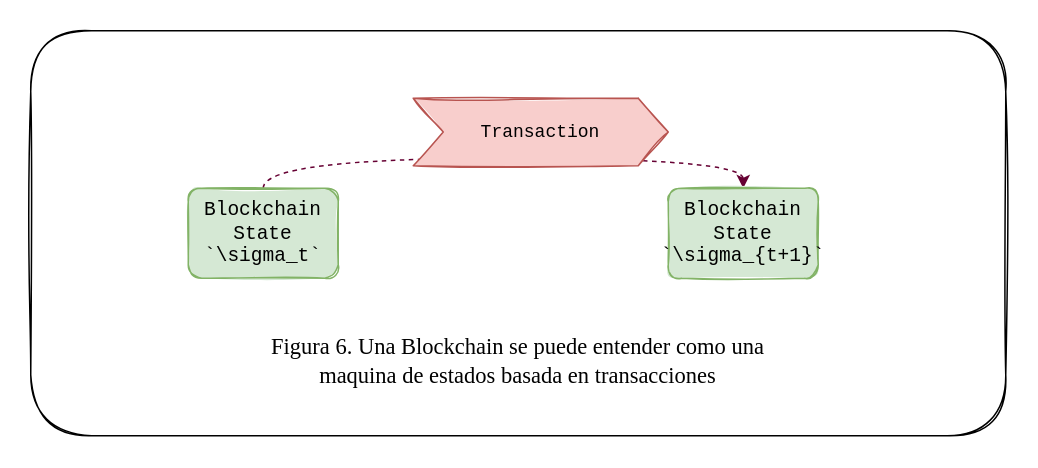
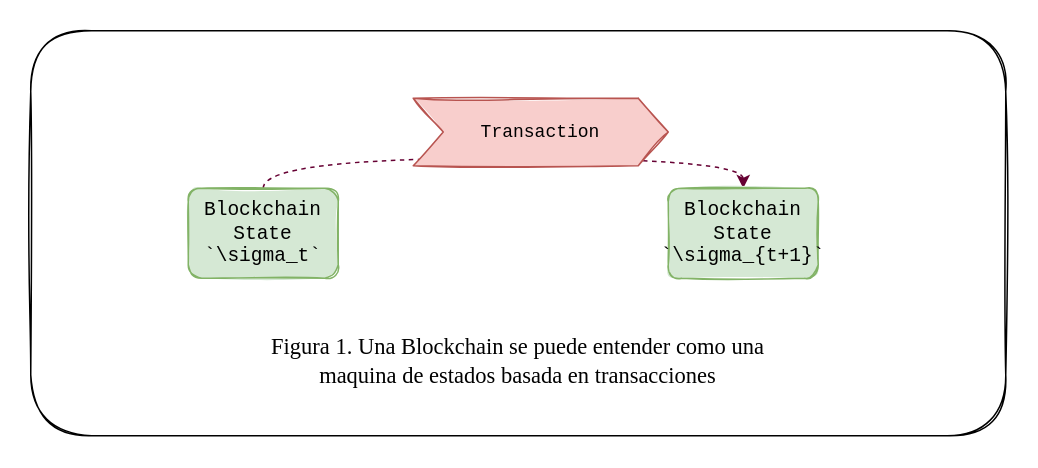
node "Figura 6. Una Blockchain se puede entender como una maquina de estados basada en transacciones": label "Figura 6. Una Blockchain se puede entender como una maquina de estados basada en transacciones" -> "Figura 1. Una Blockchain se puede entender como una maquina de estados basada en transacciones"
